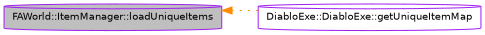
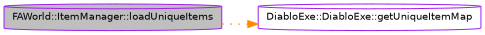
edge "DiabloExe::DiabloExe::getUniqueItemMap" -> "FAWorld::ItemManager::loadUniqueItems": reversed
